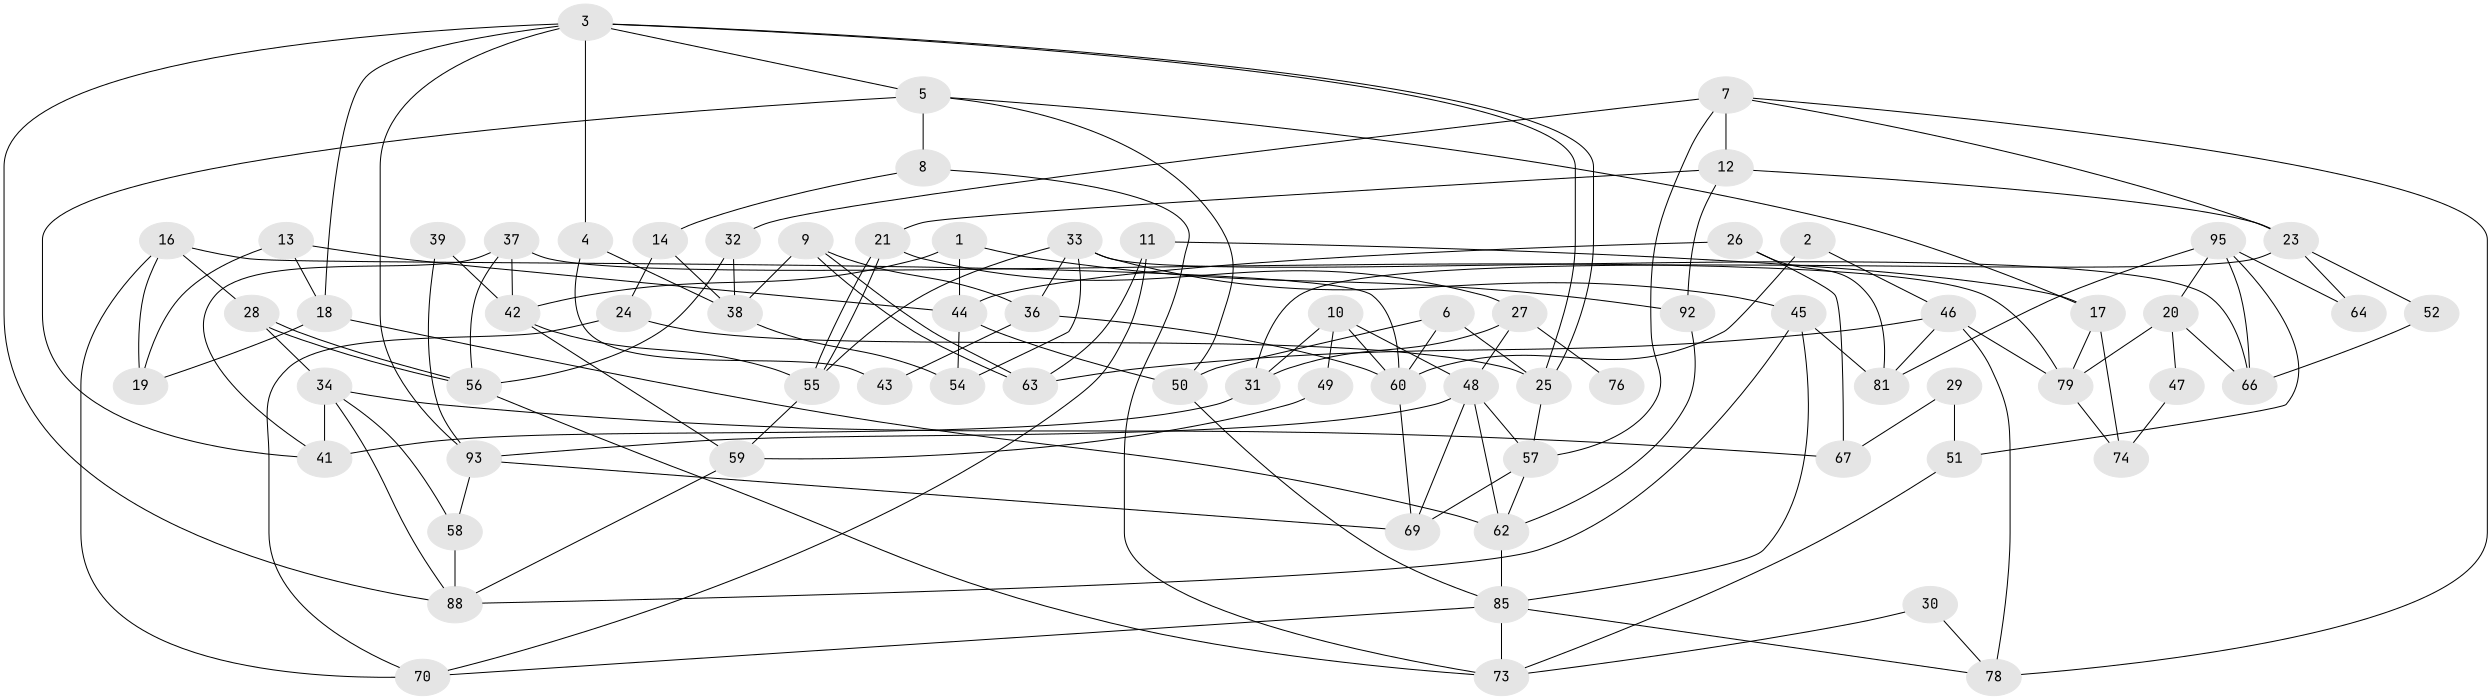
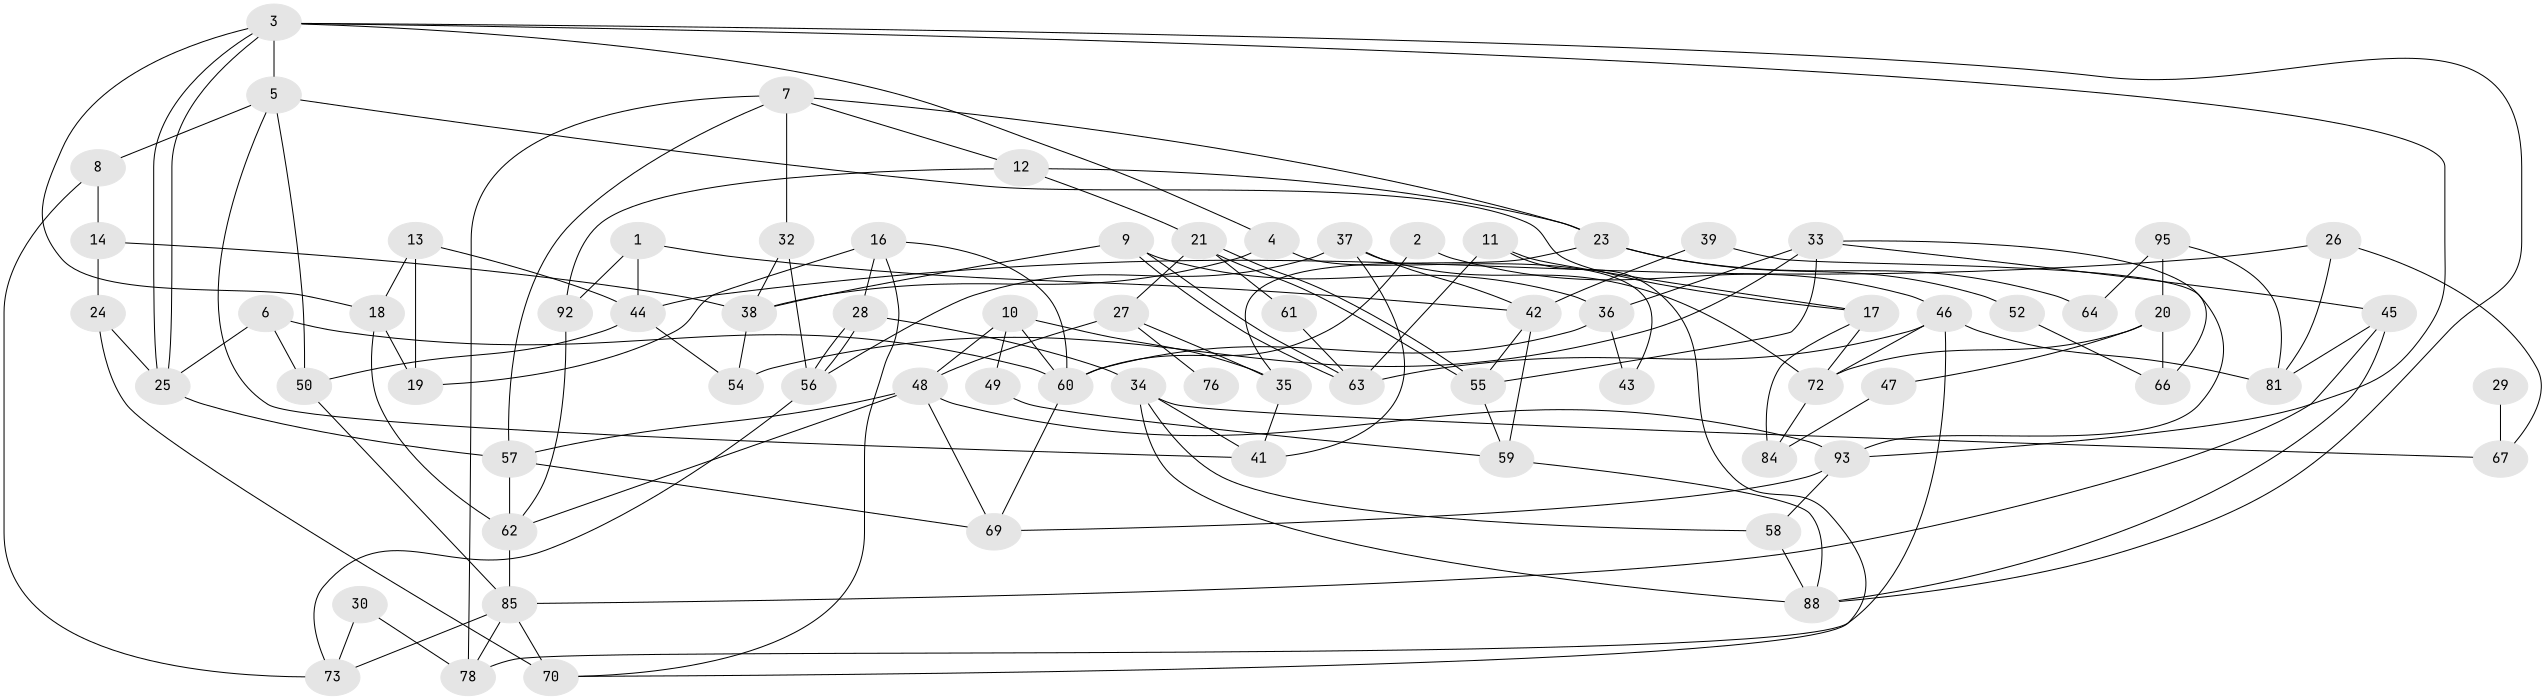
edge "95" -- "66": removed
node "61": added
node "31": label "31" -> "35"
node "79": label "79" -> "72"
node "51": removed
node "74": label "74" -> "84"
